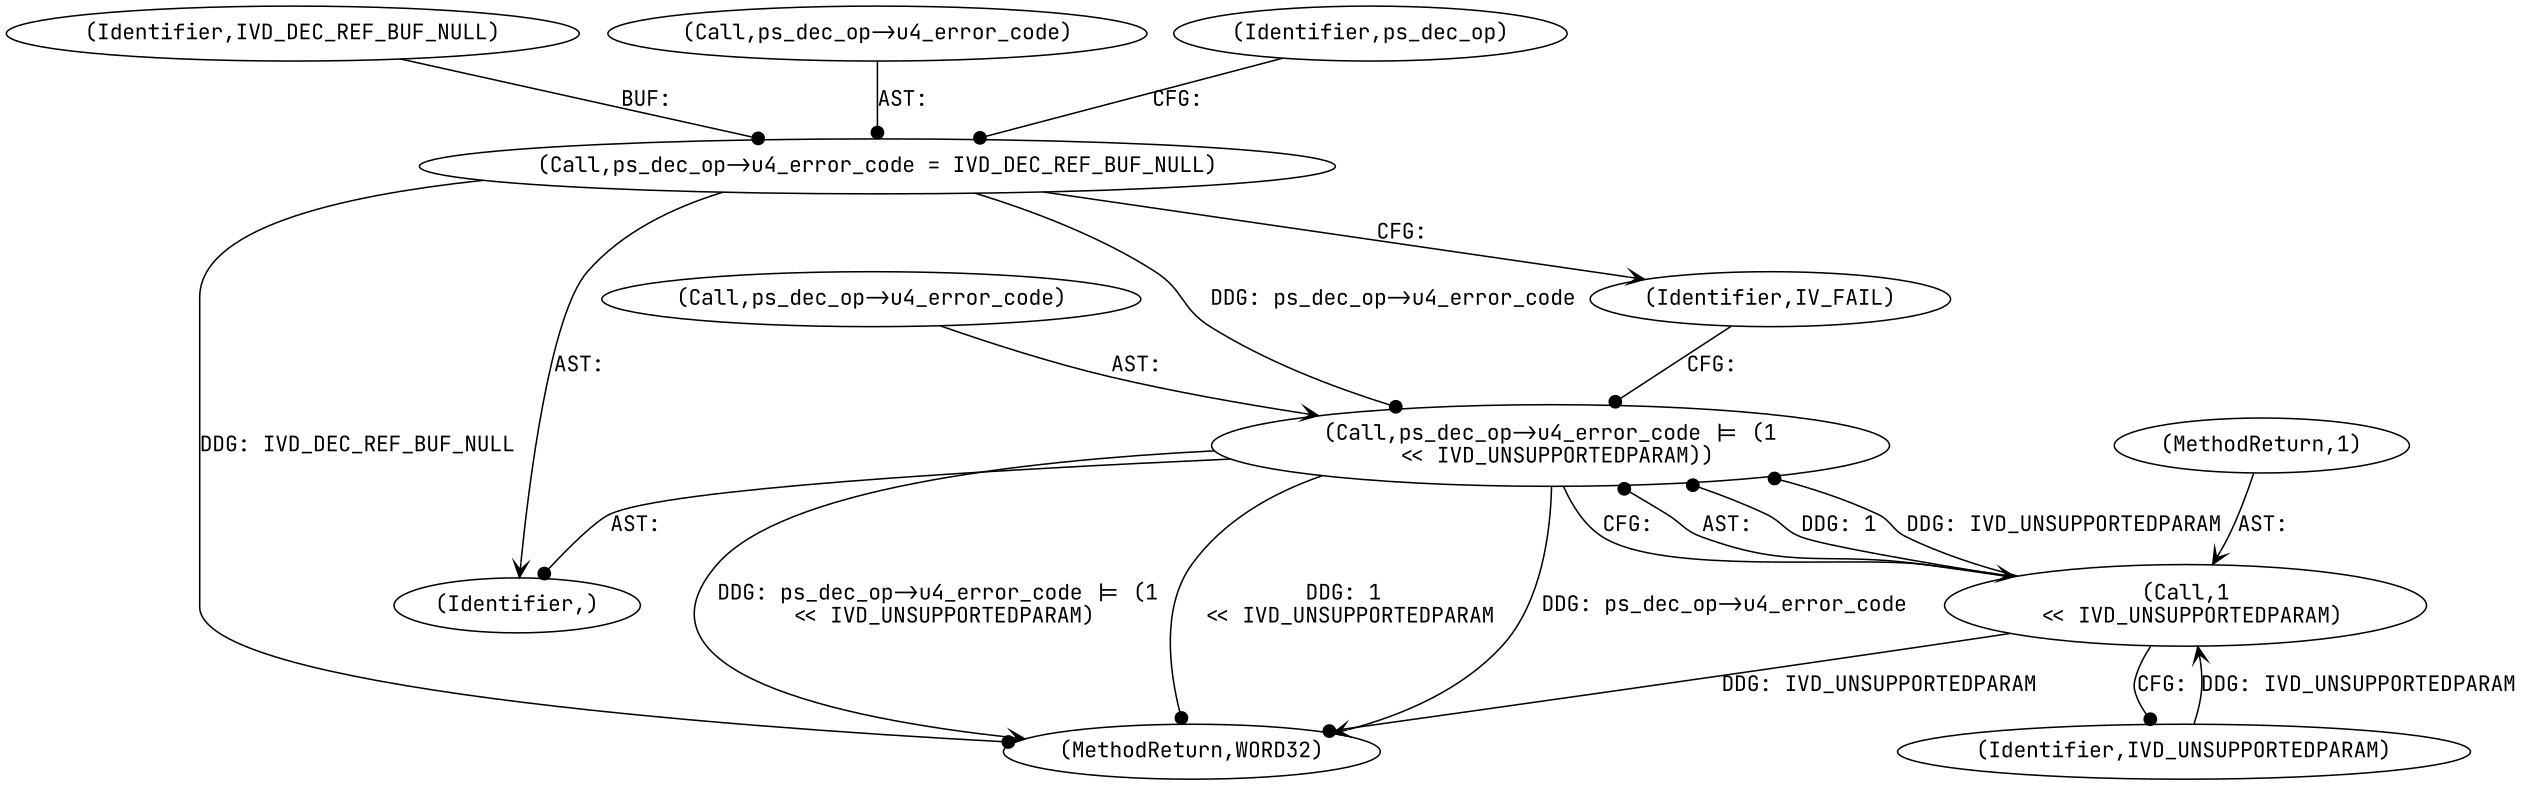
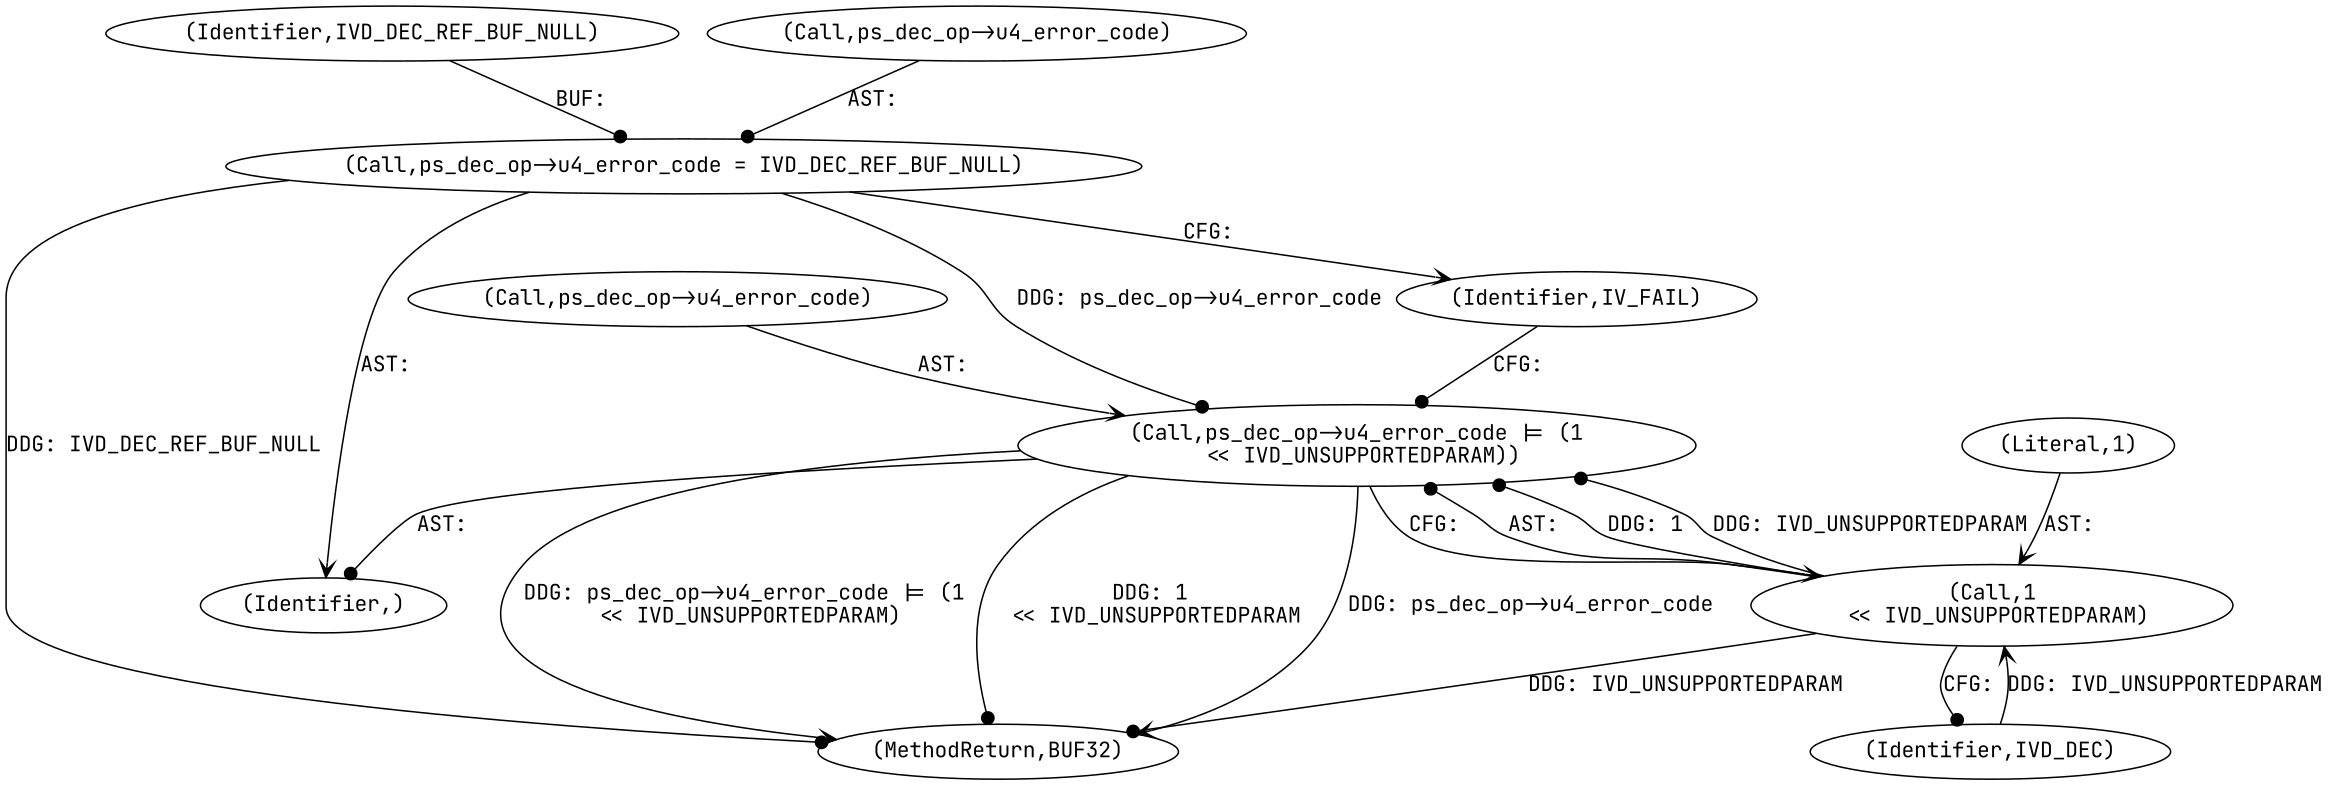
node "(Identifier,ps_dec_op)": removed
node "(MethodReturn,1)": label "(MethodReturn,1)" -> "(Literal,1)"
node "(MethodReturn,WORD32)": label "(MethodReturn,WORD32)" -> "(MethodReturn,BUF32)"
node "(Identifier,IVD_UNSUPPORTEDPARAM)": label "(Identifier,IVD_UNSUPPORTEDPARAM)" -> "(Identifier,IVD_DEC)"
